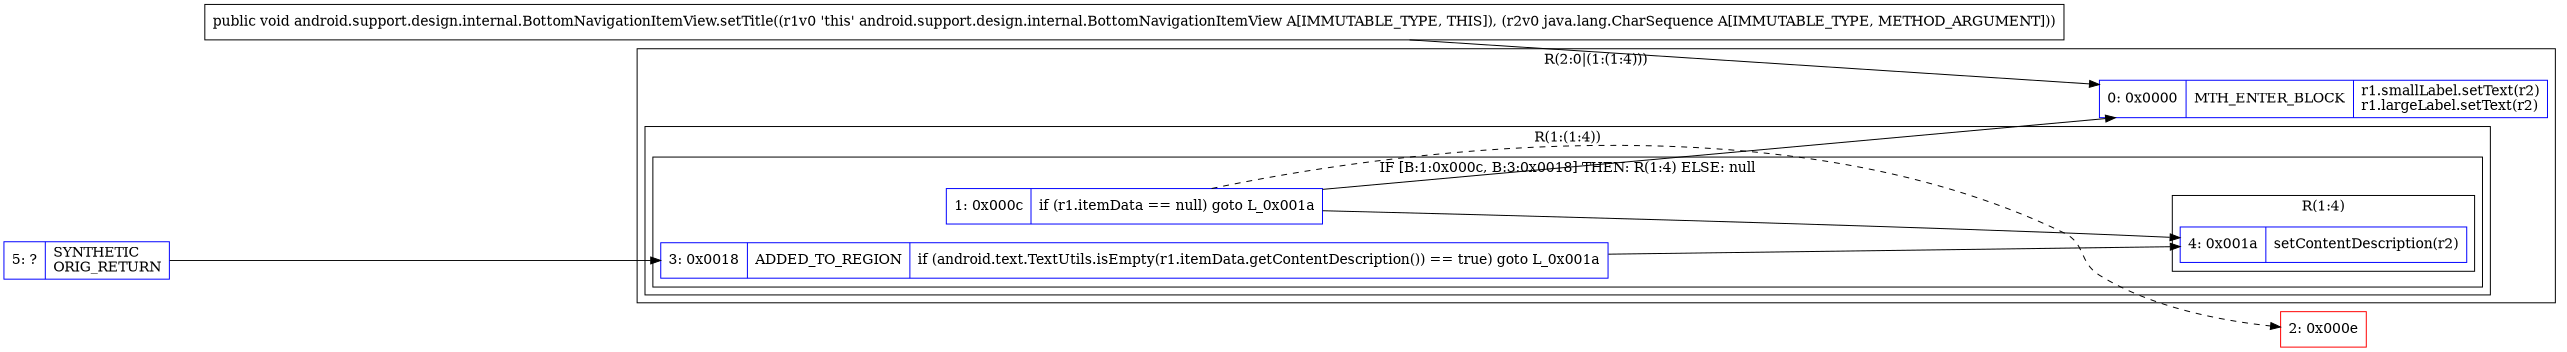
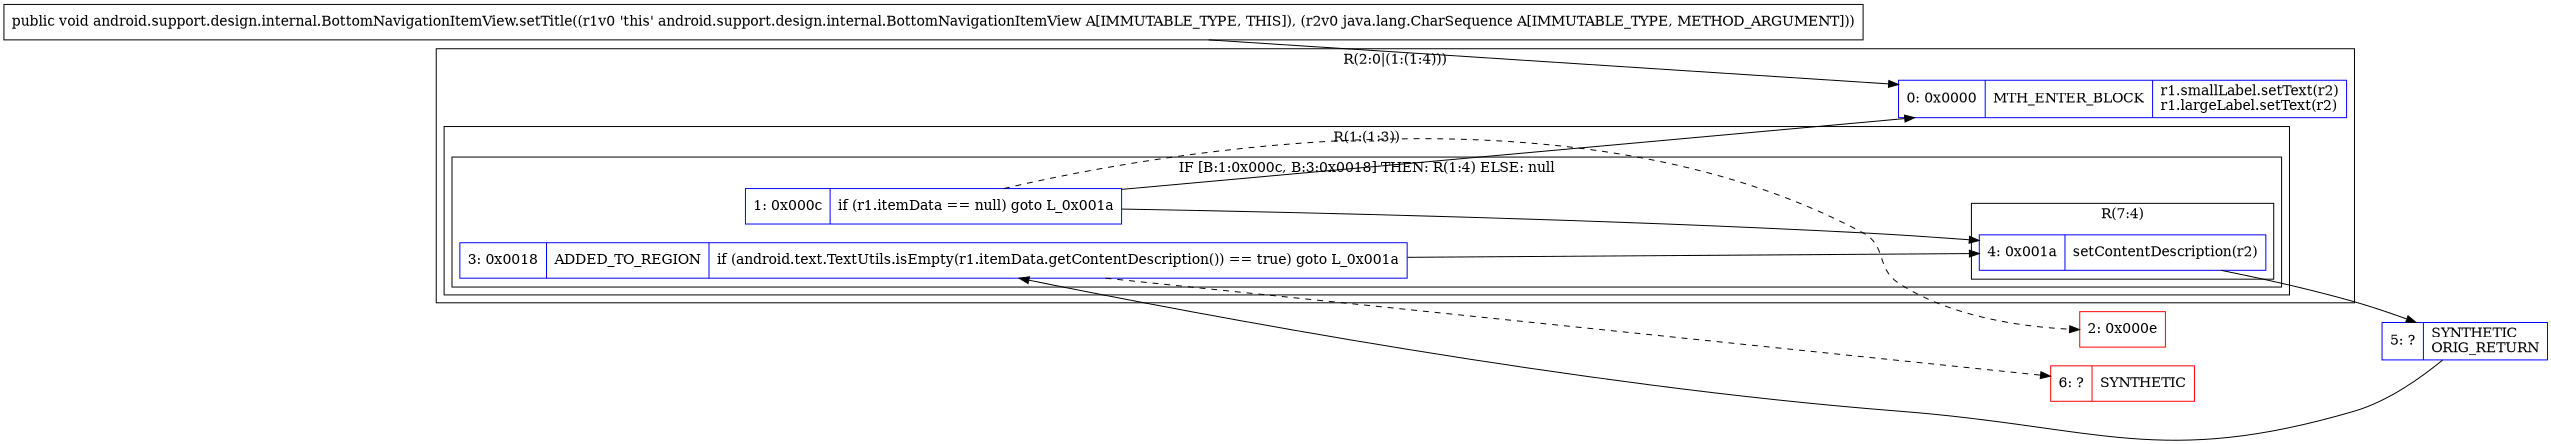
cluster "R(1:(1:4))": label "R(1:(1:4))" -> "R(1:(1:3))"
cluster "R(1:4)": label "R(1:4)" -> "R(7:4)"
edge "4: 0x001a" -> "5: ?": added
node "6: ?": added
